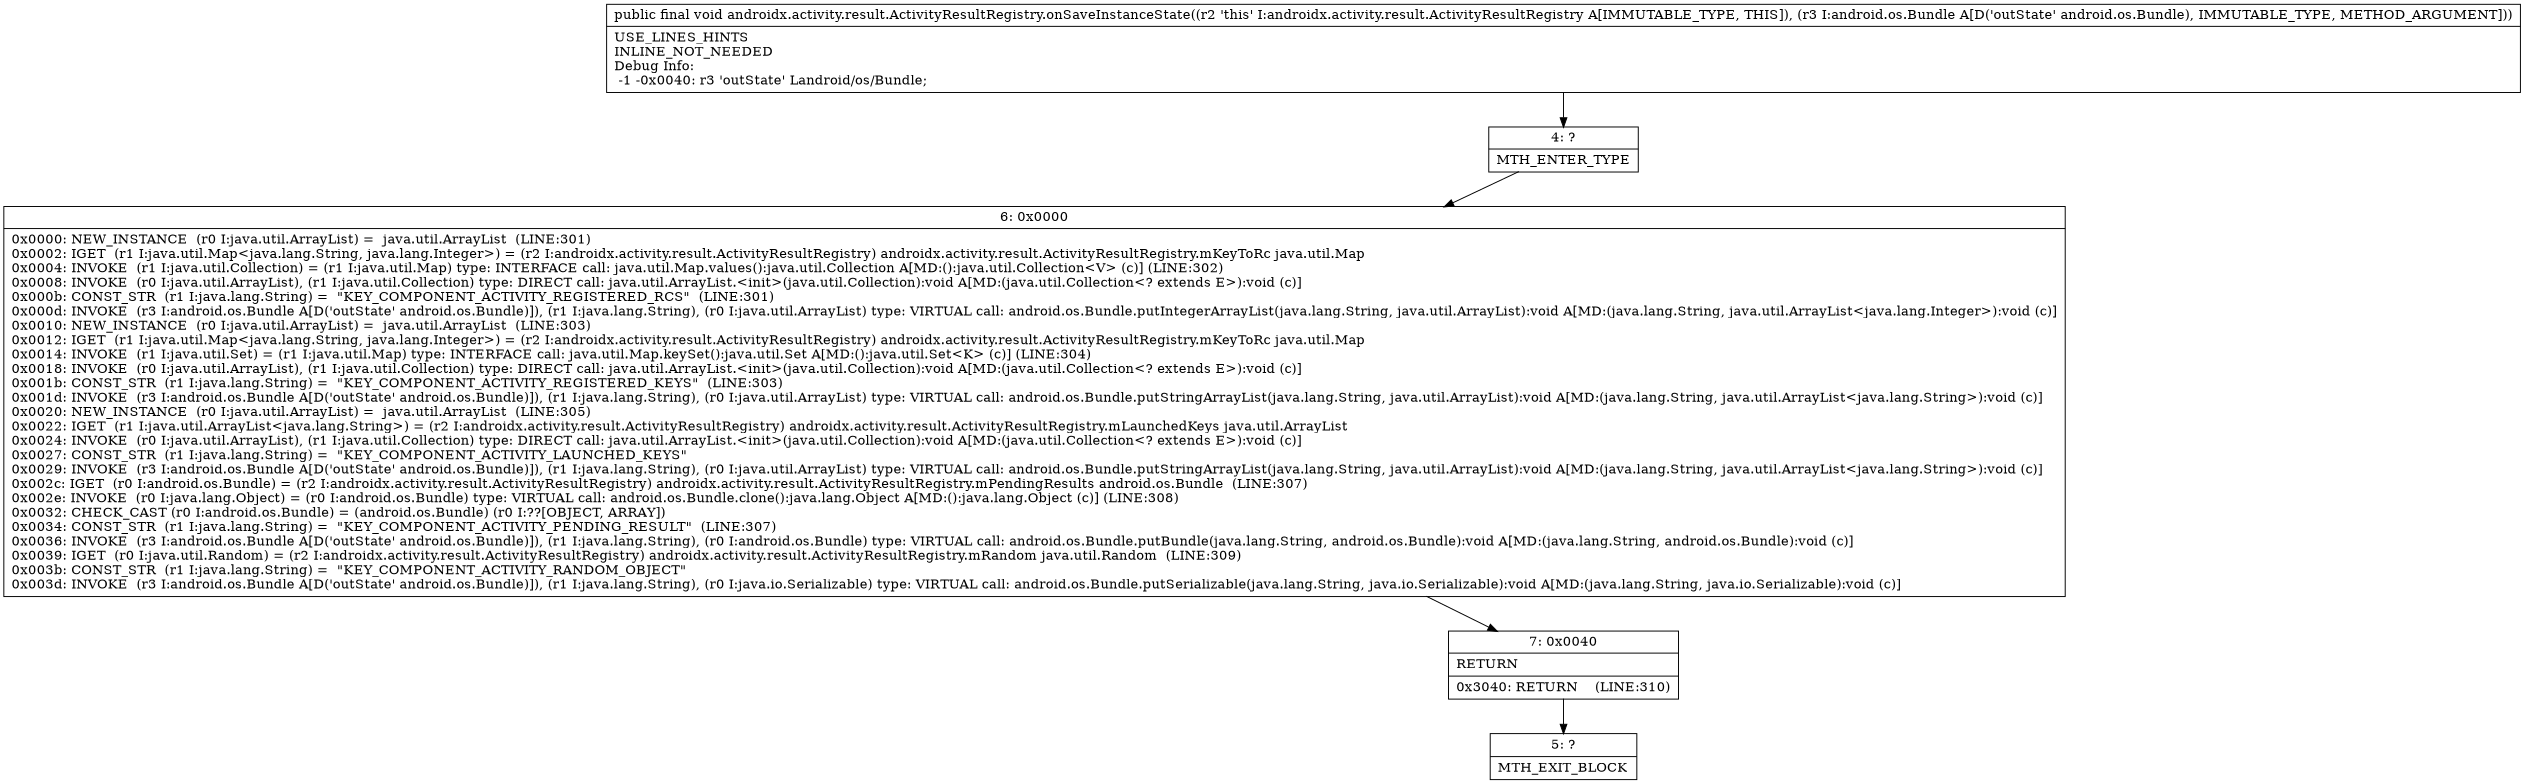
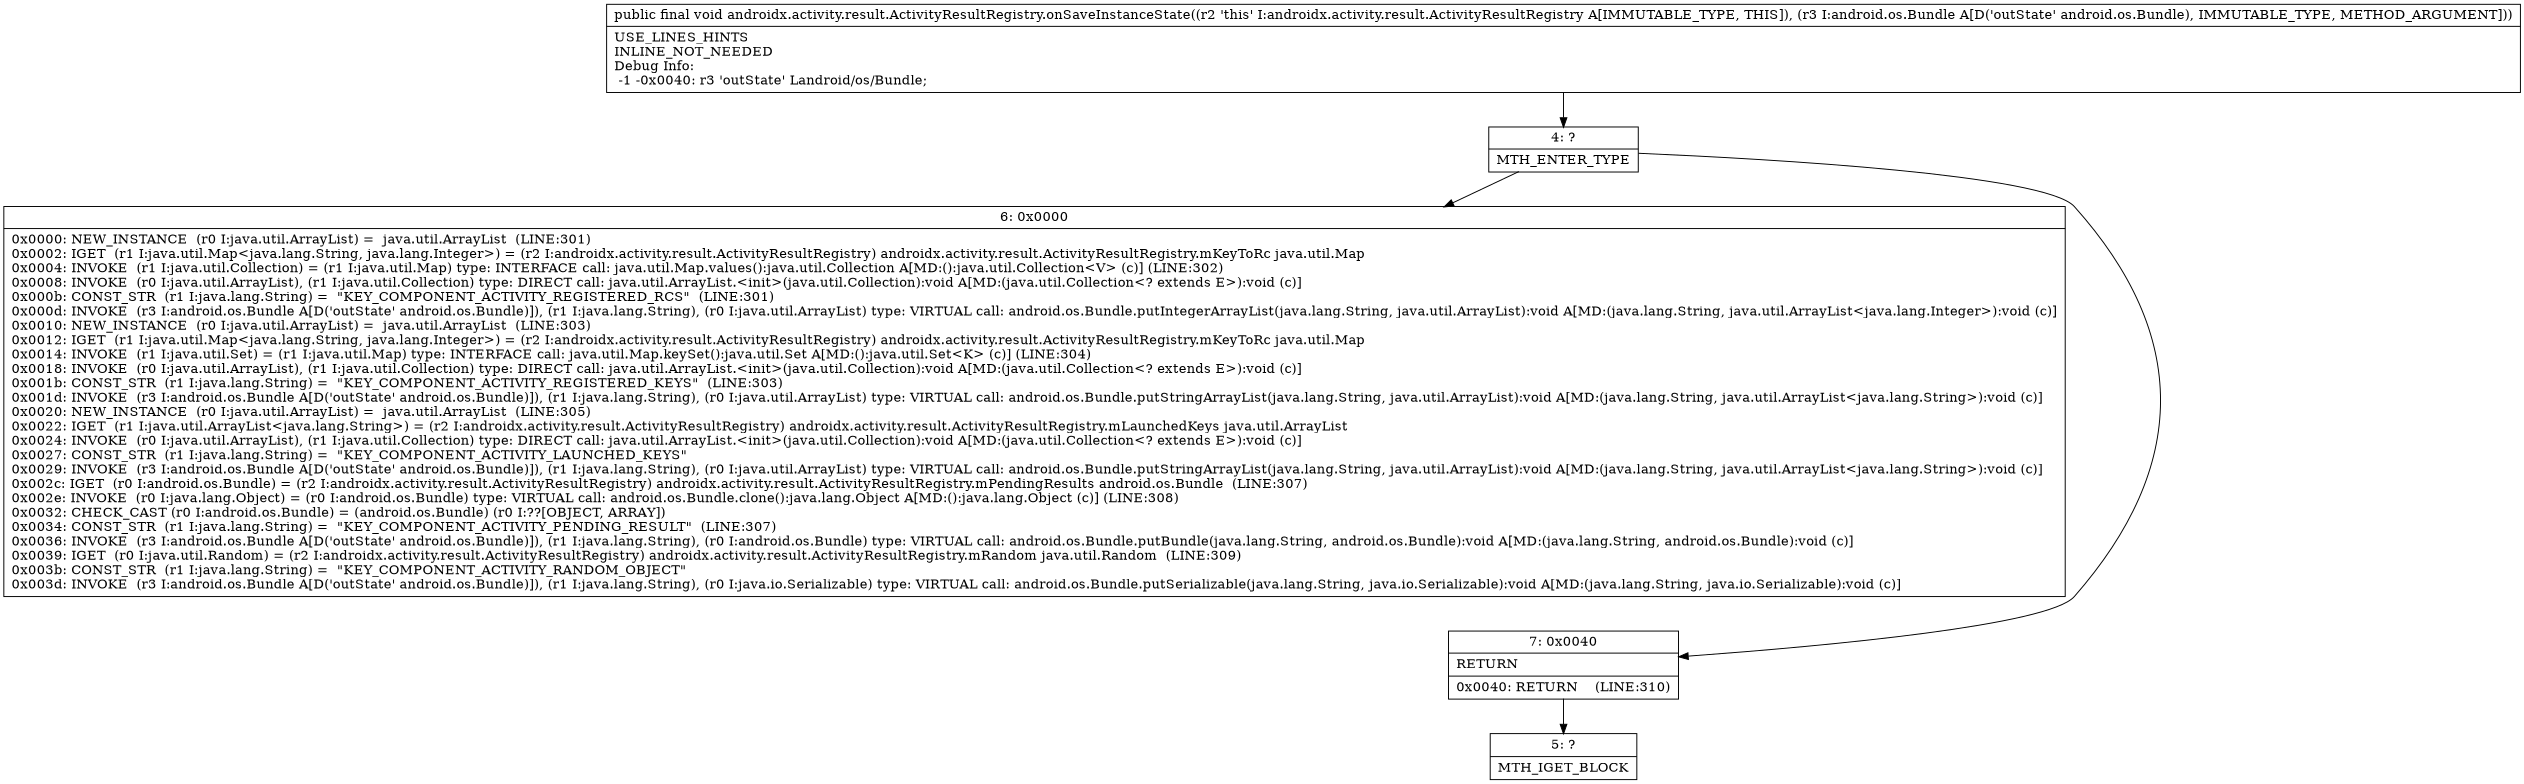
edge "6: 0x0000" -> "7: 0x0040": now "4: ?" -> "7: 0x0040"
node "7: 0x0040": text "0x3040: RETURN    (LINE:310)" -> "0x0040: RETURN    (LINE:310)"
node "5: ?": text "MTH_EXIT_BLOCK" -> "MTH_IGET_BLOCK"
